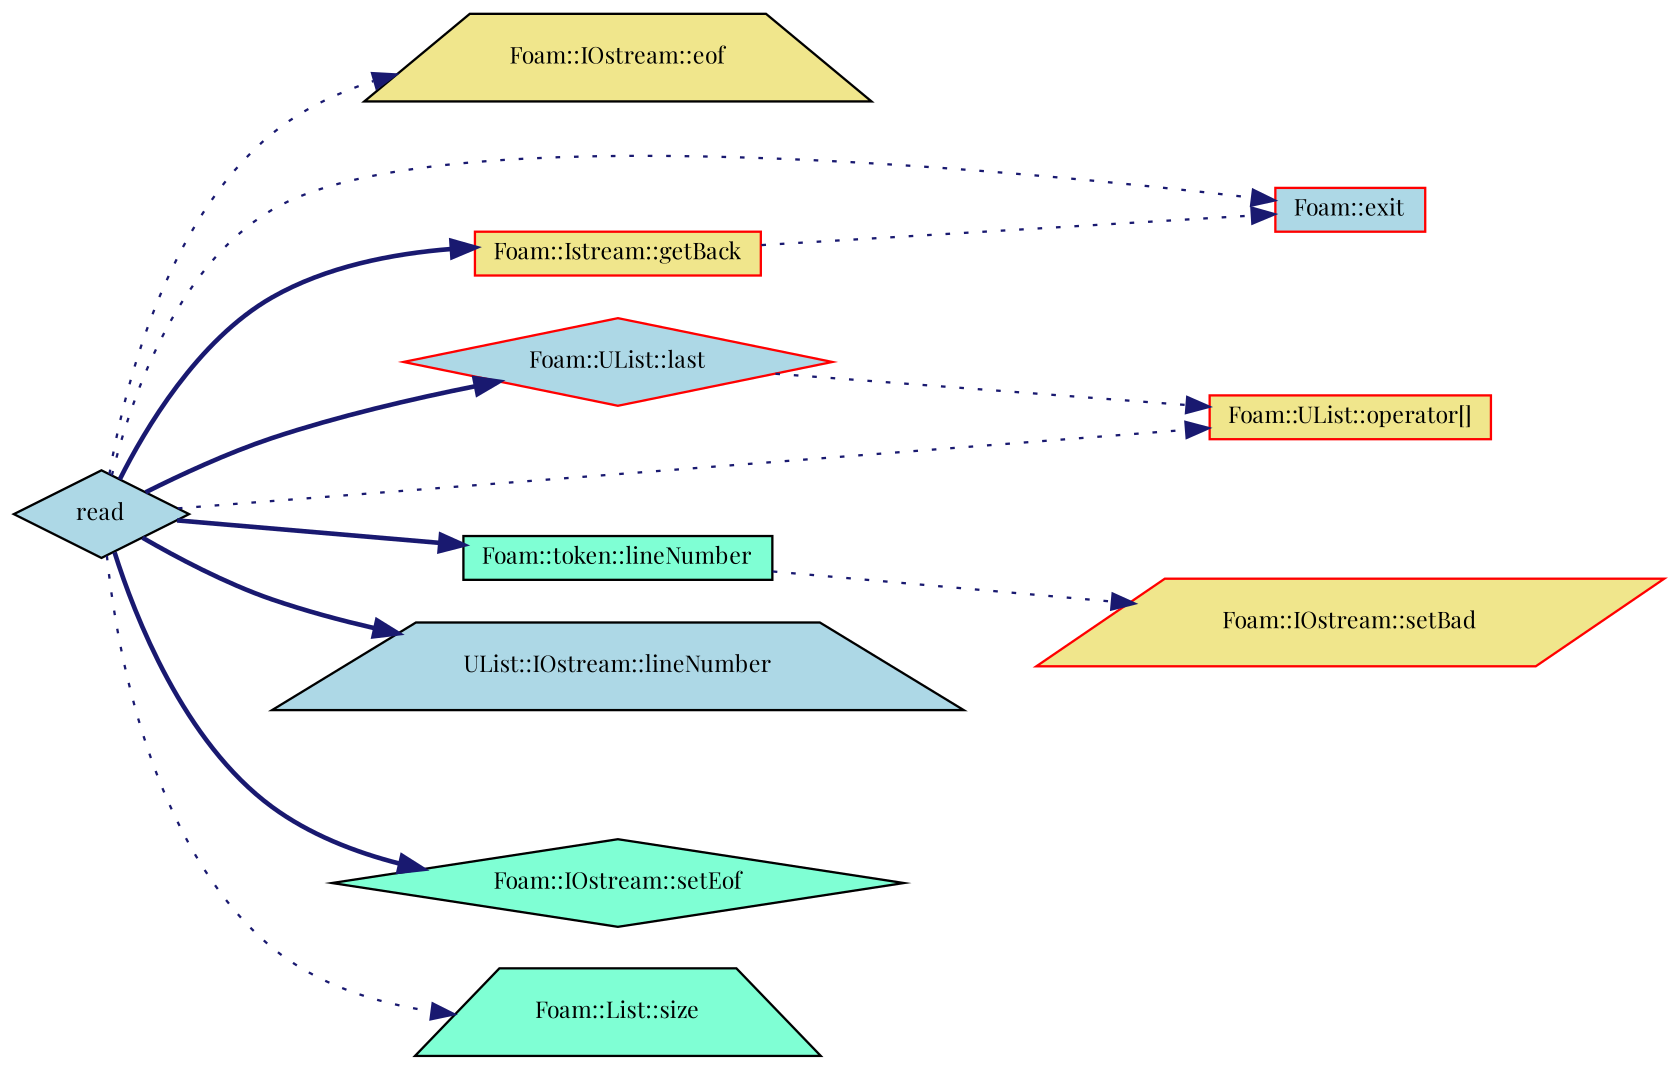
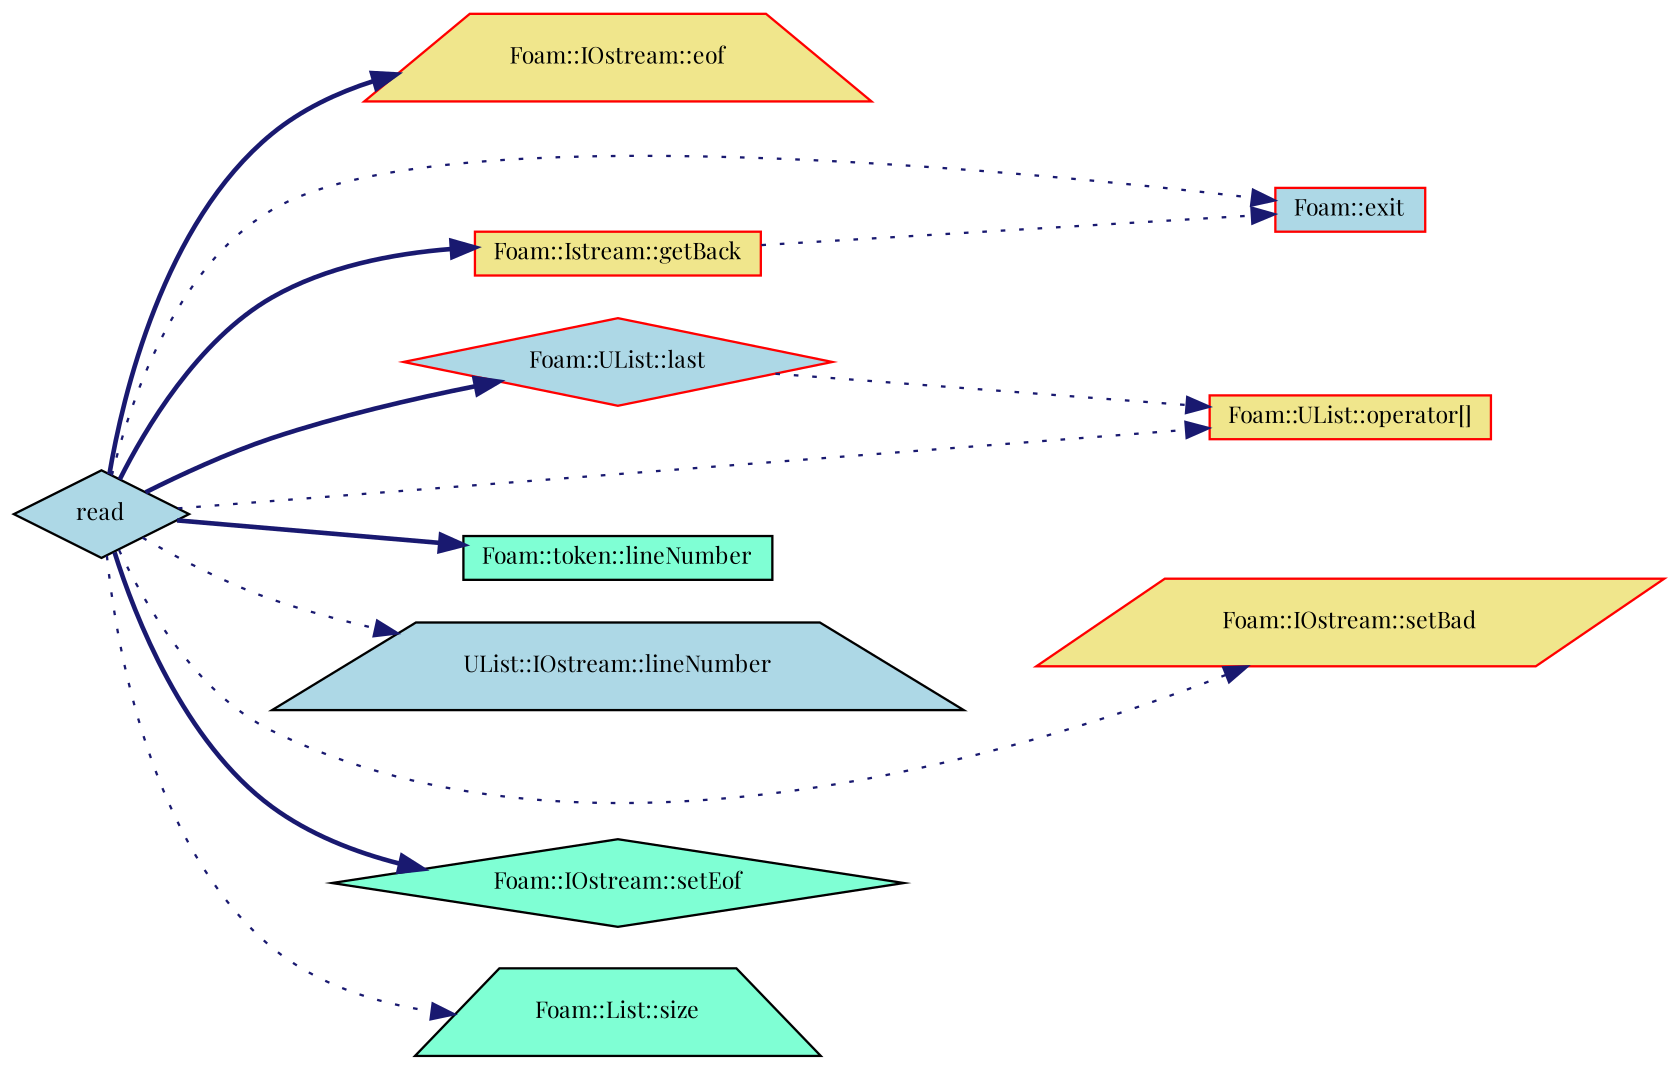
node "Foam::IOstream::eof": color black -> red
edge "read" -> "Foam::IOstream::eof": style dotted -> bold
edge "Foam::token::lineNumber" -> "Foam::IOstream::setBad": now "read" -> "Foam::IOstream::setBad"
edge "read" -> "UList::IOstream::lineNumber": style bold -> dotted
